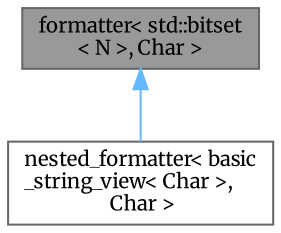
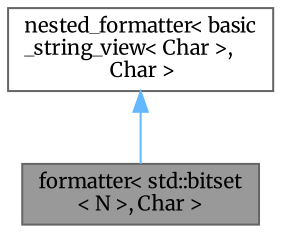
edge "nested_formatter< basic _string_view< Char >, Char >" -> "formatter< std::bitset < N >, Char >": reversed
